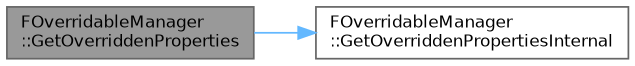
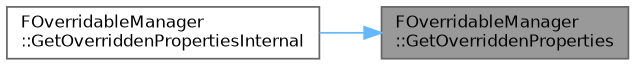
edge "FOverridableManager ::GetOverriddenProperties" -> "FOverridableManager ::GetOverriddenPropertiesInternal": reversed
